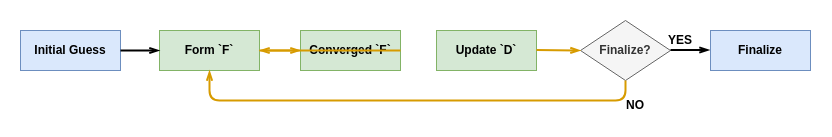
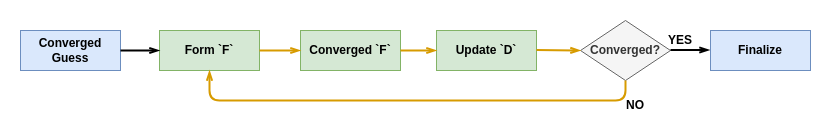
node "Initial Guess": label "Initial Guess" -> "Converged Guess"
edge "Converged `F`" -> "Form `F`": now "Converged `F`" -> "Update `D`"
node "Finalize?": label "Finalize?" -> "Converged?"
